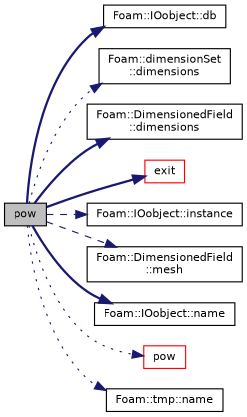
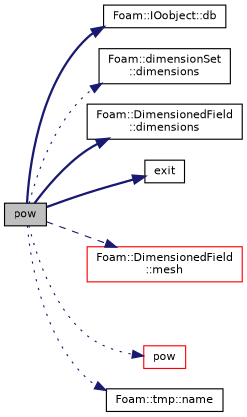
node "exit": color red -> black
node "Foam::IOobject::instance": removed
node "Foam::DimensionedField ::mesh": color black -> red
node "Foam::IOobject::name": removed
